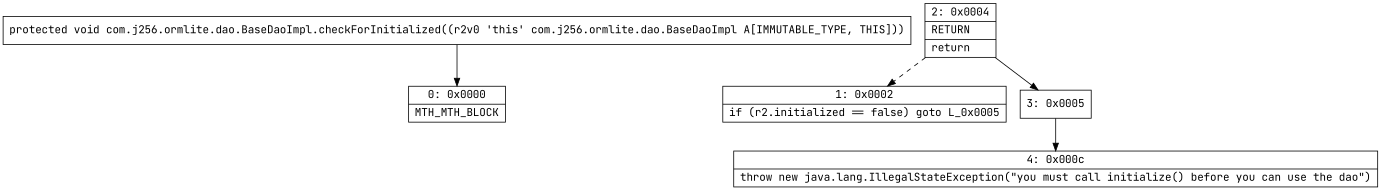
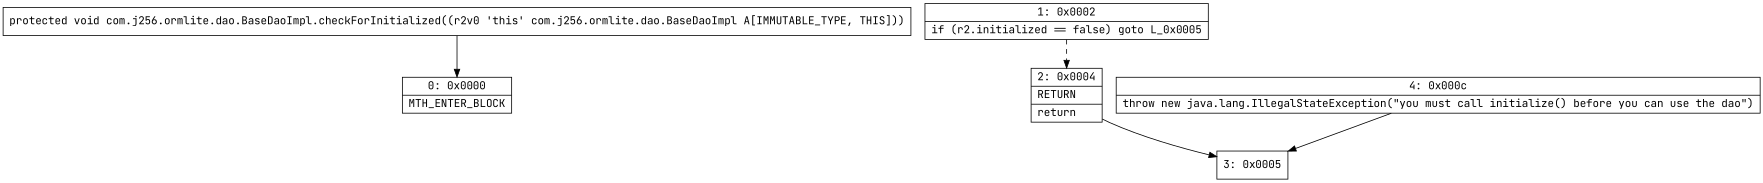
edge "2: 0x0004" -> "1: 0x0002": reversed
node "0: 0x0000": text "MTH_MTH_BLOCK" -> "MTH_ENTER_BLOCK"
edge "3: 0x0005" -> "4: 0x000c": reversed
